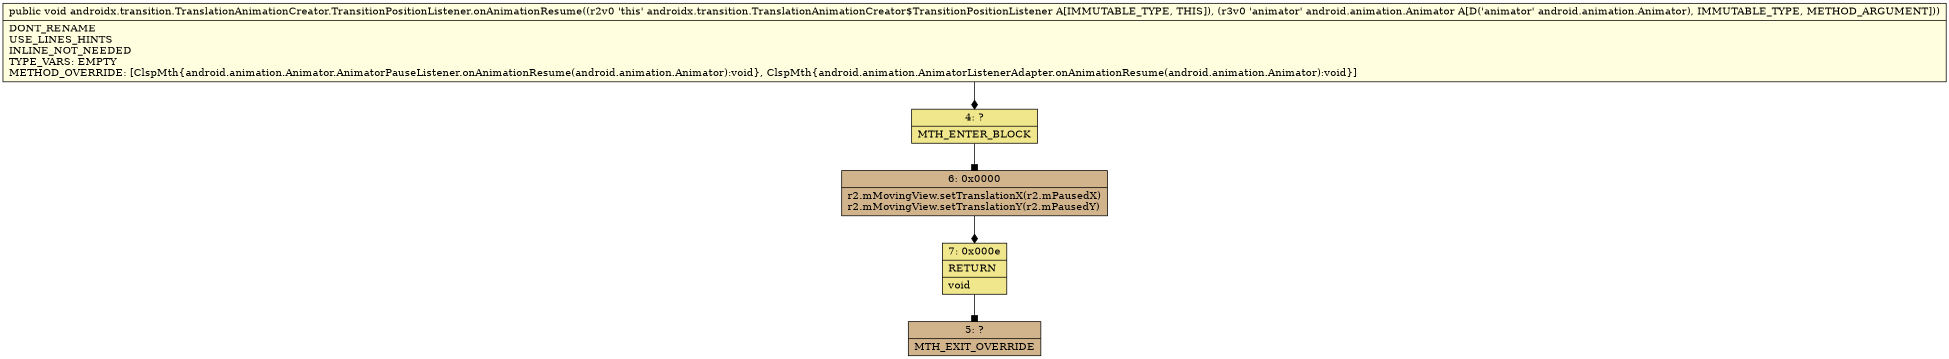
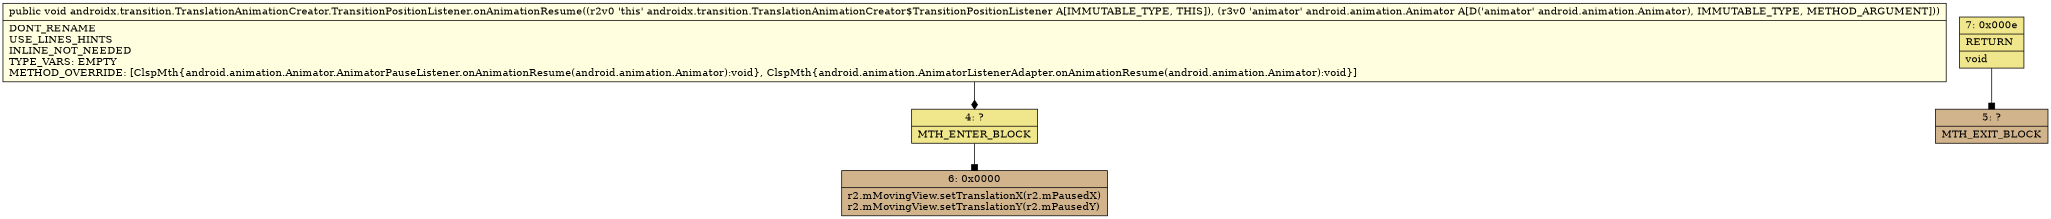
edge "6: 0x0000" -> "7: 0x000e": removed
node "5: ?": text "MTH_EXIT_OVERRIDE" -> "MTH_EXIT_BLOCK"
